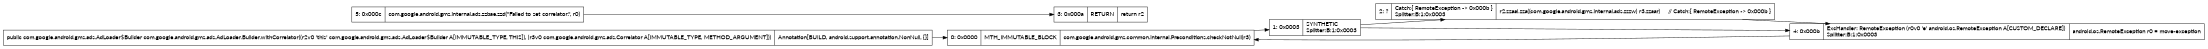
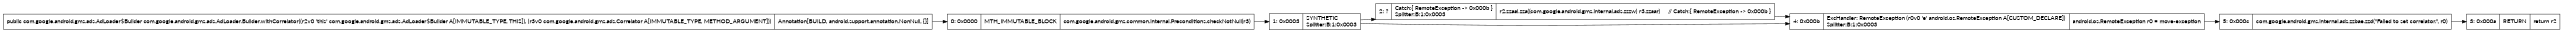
edge "4: 0x000b" -> "0: 0x0000": now "4: 0x000b" -> "5: 0x000c"
